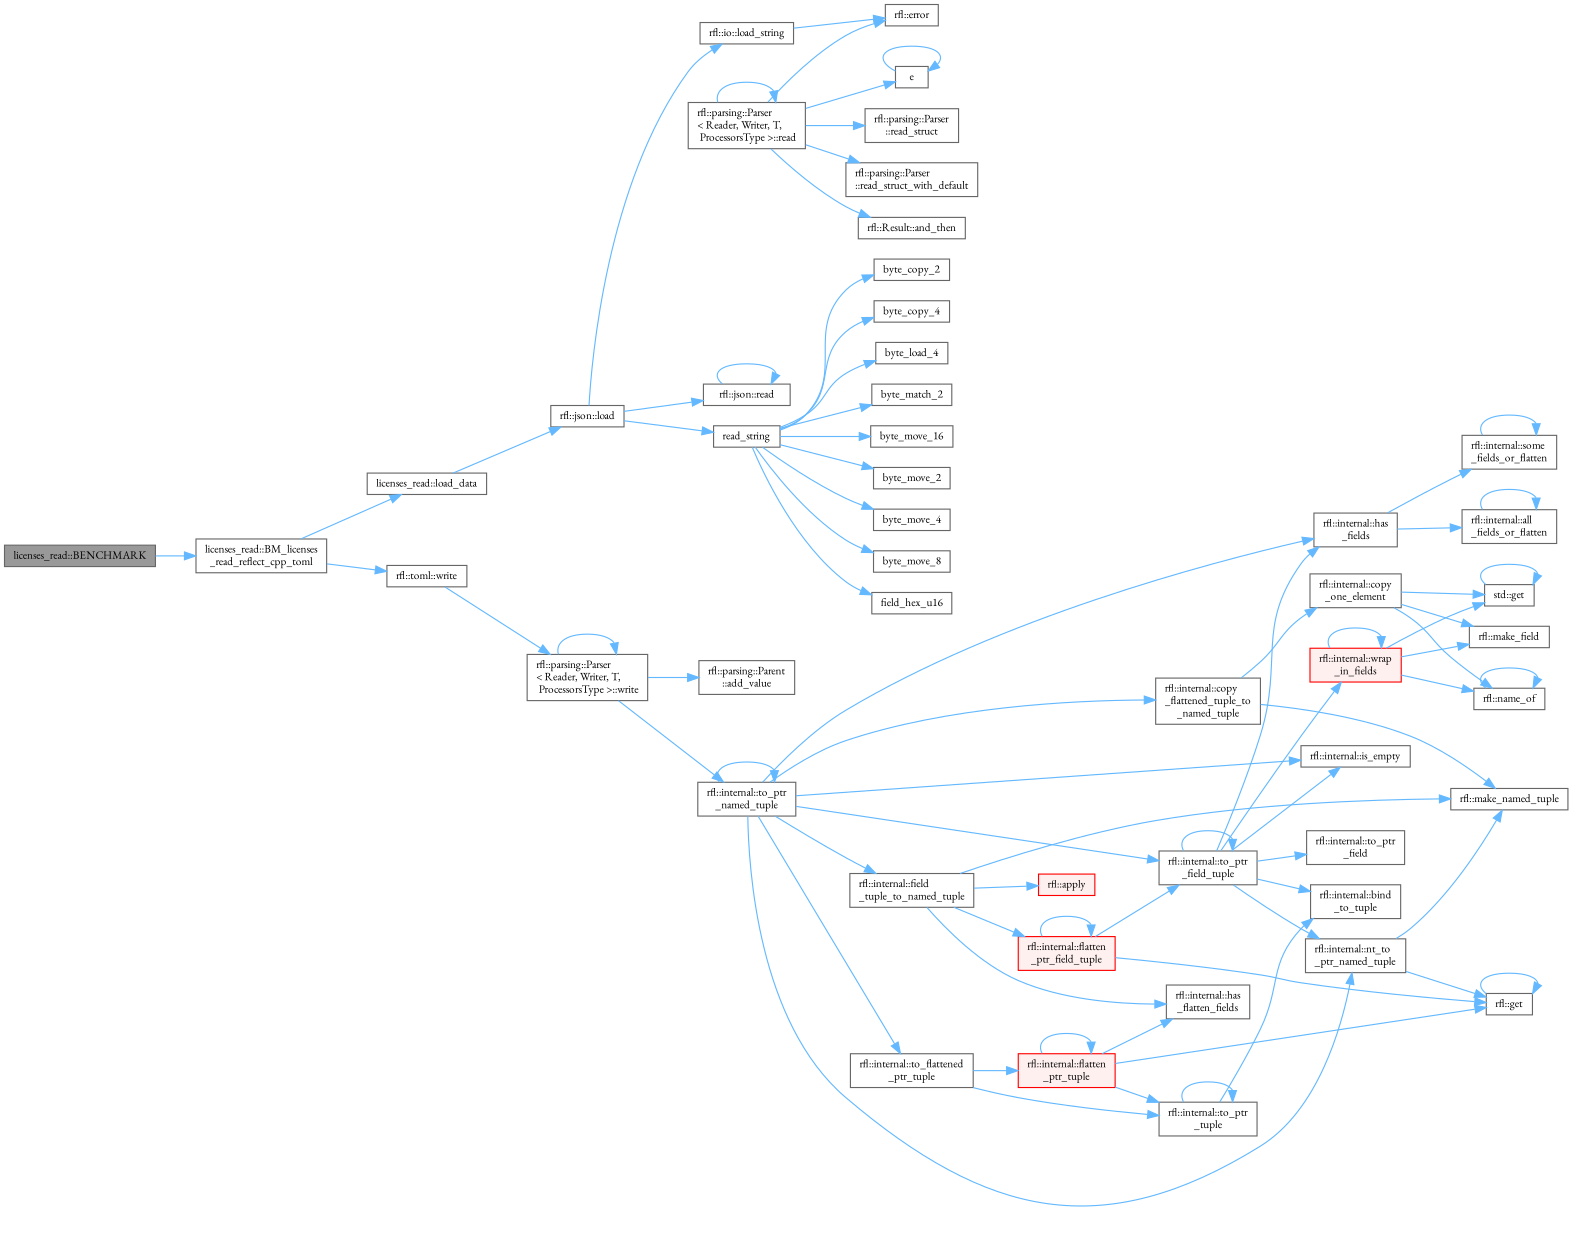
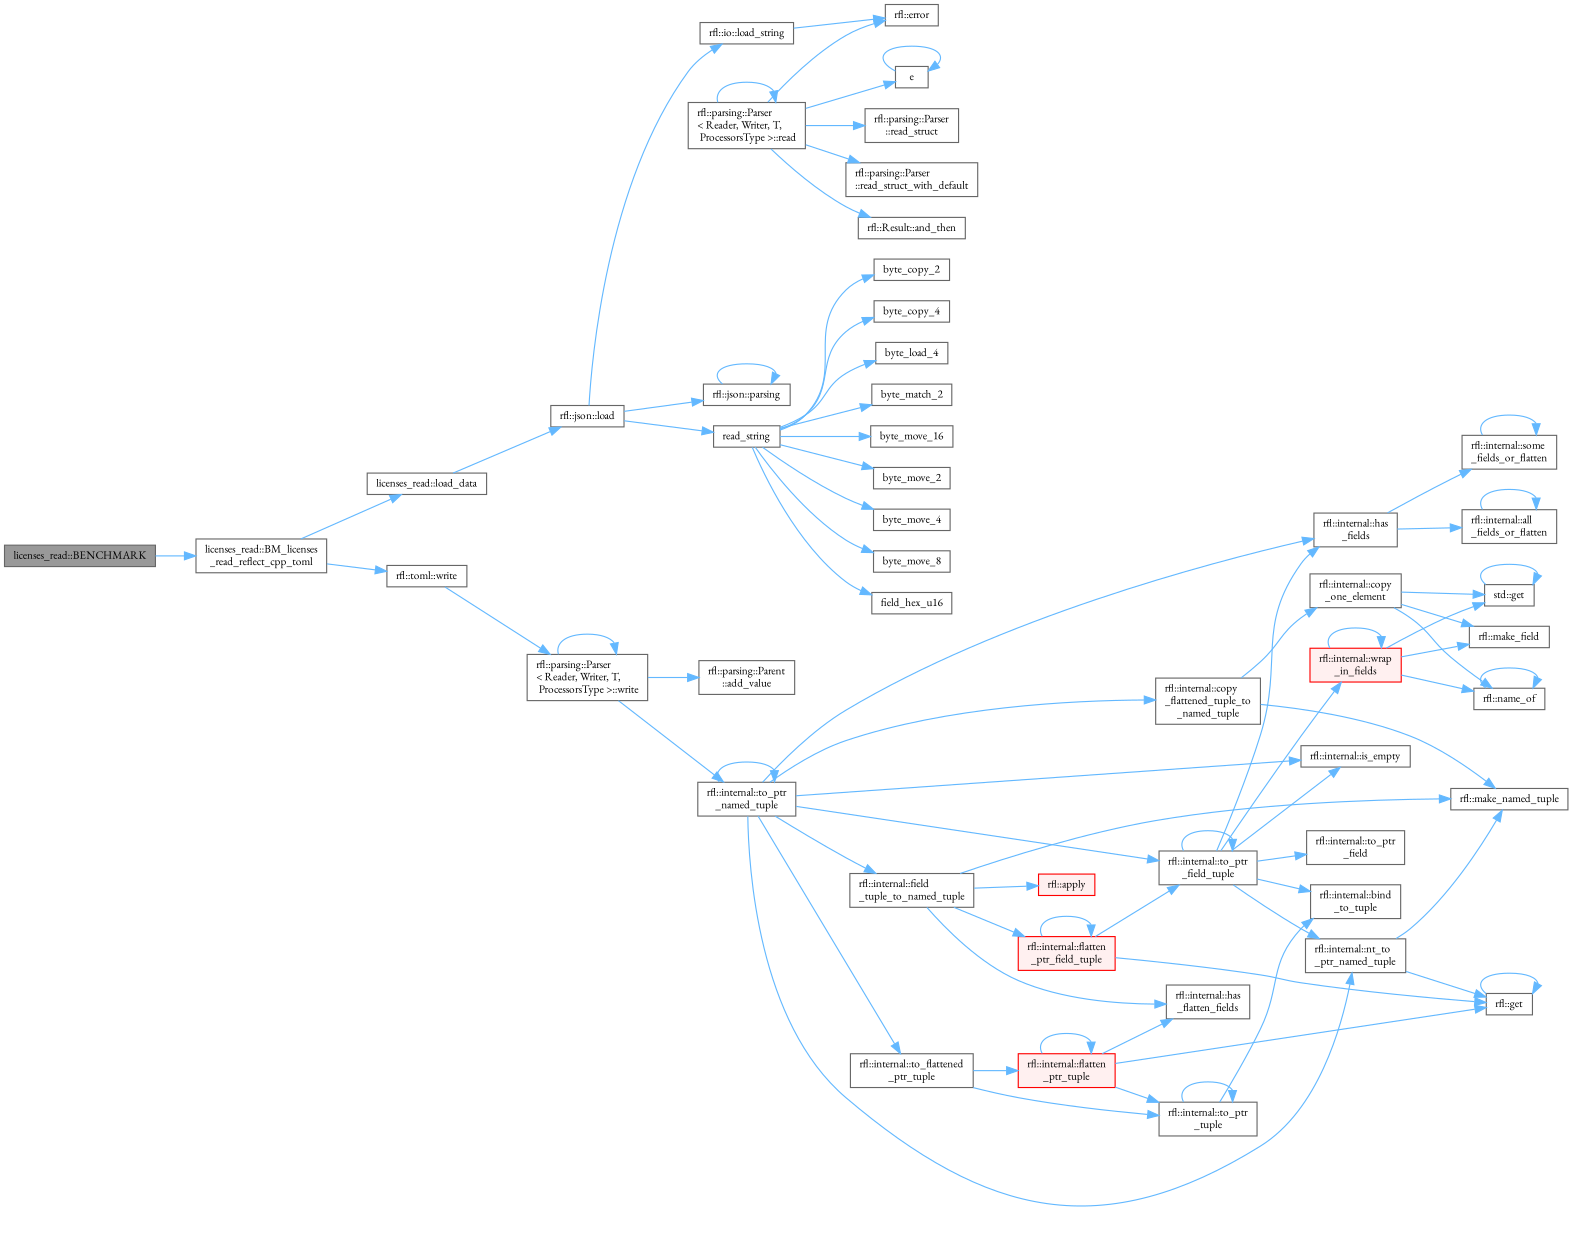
node "rfl::json::read": label "rfl::json::read" -> "rfl::json::parsing"
